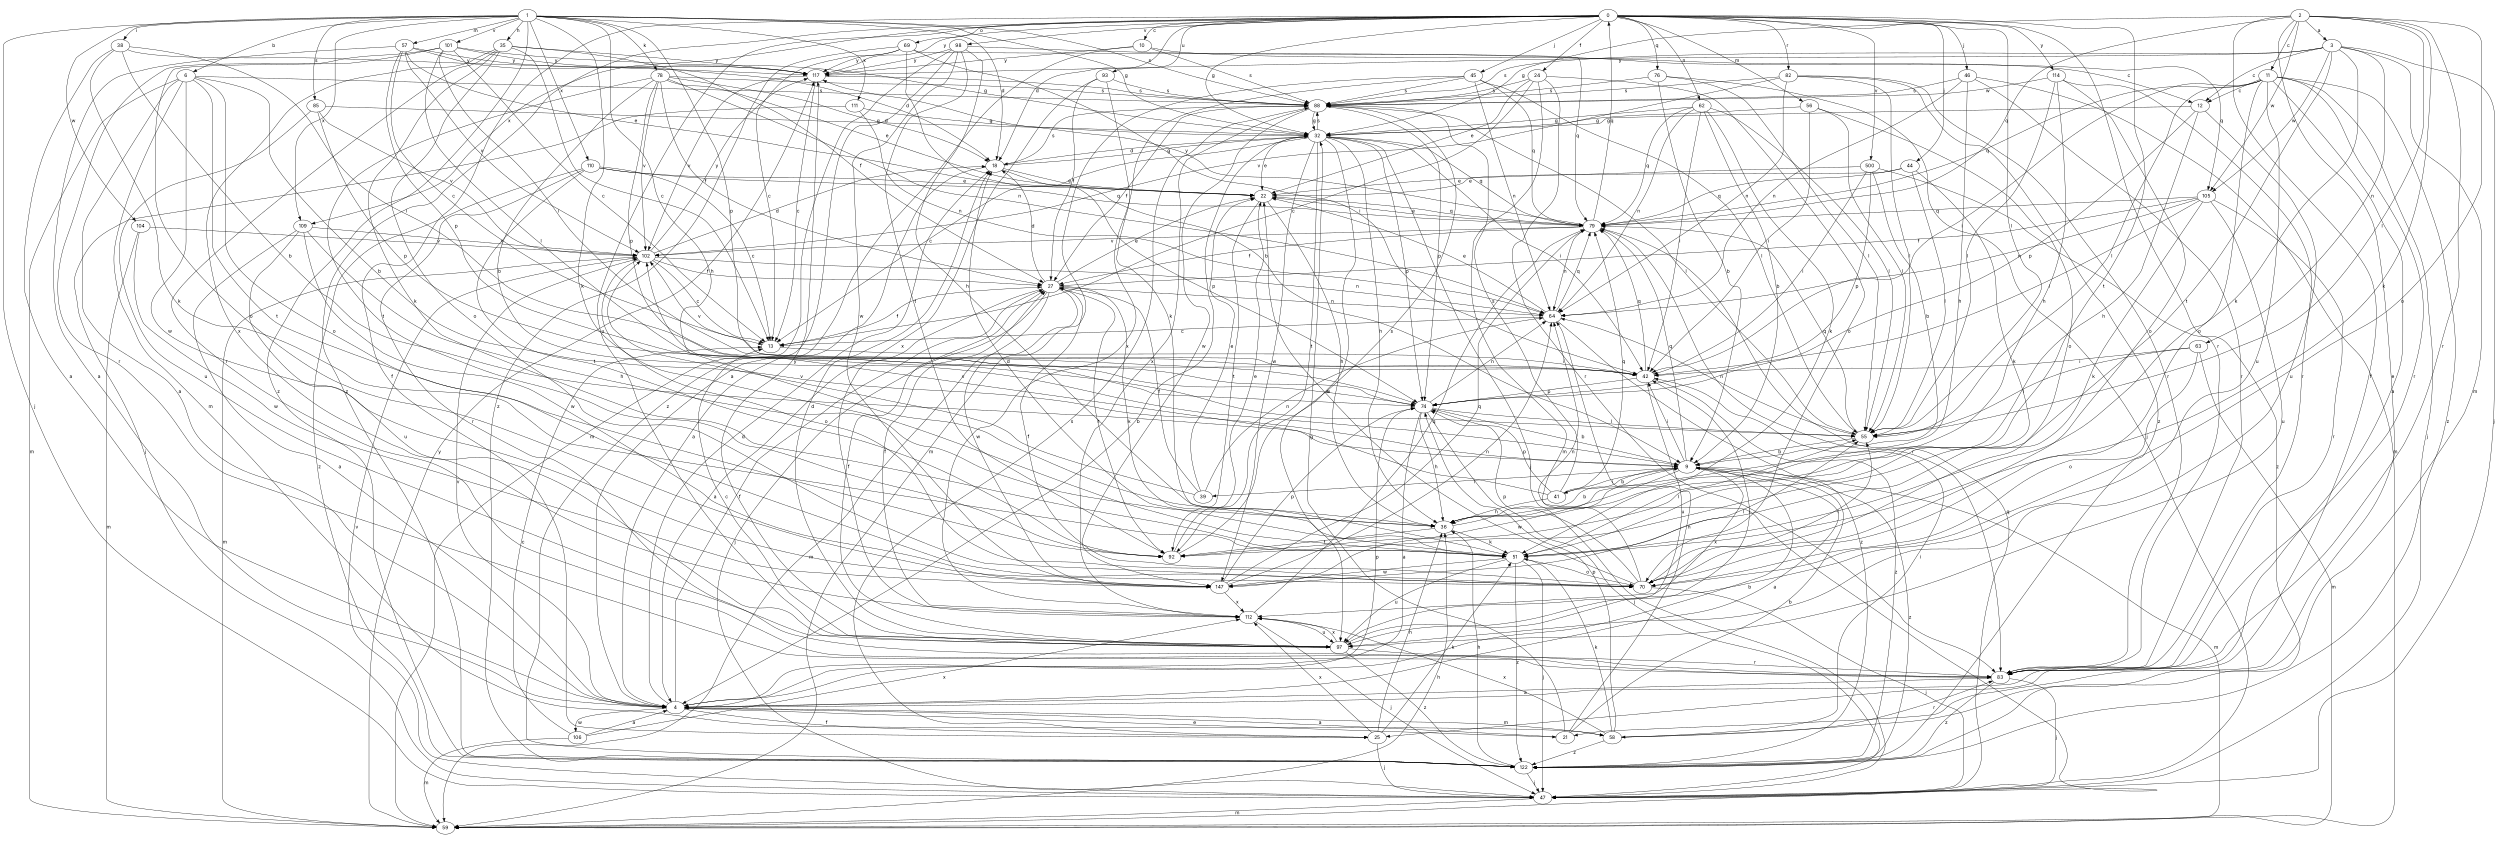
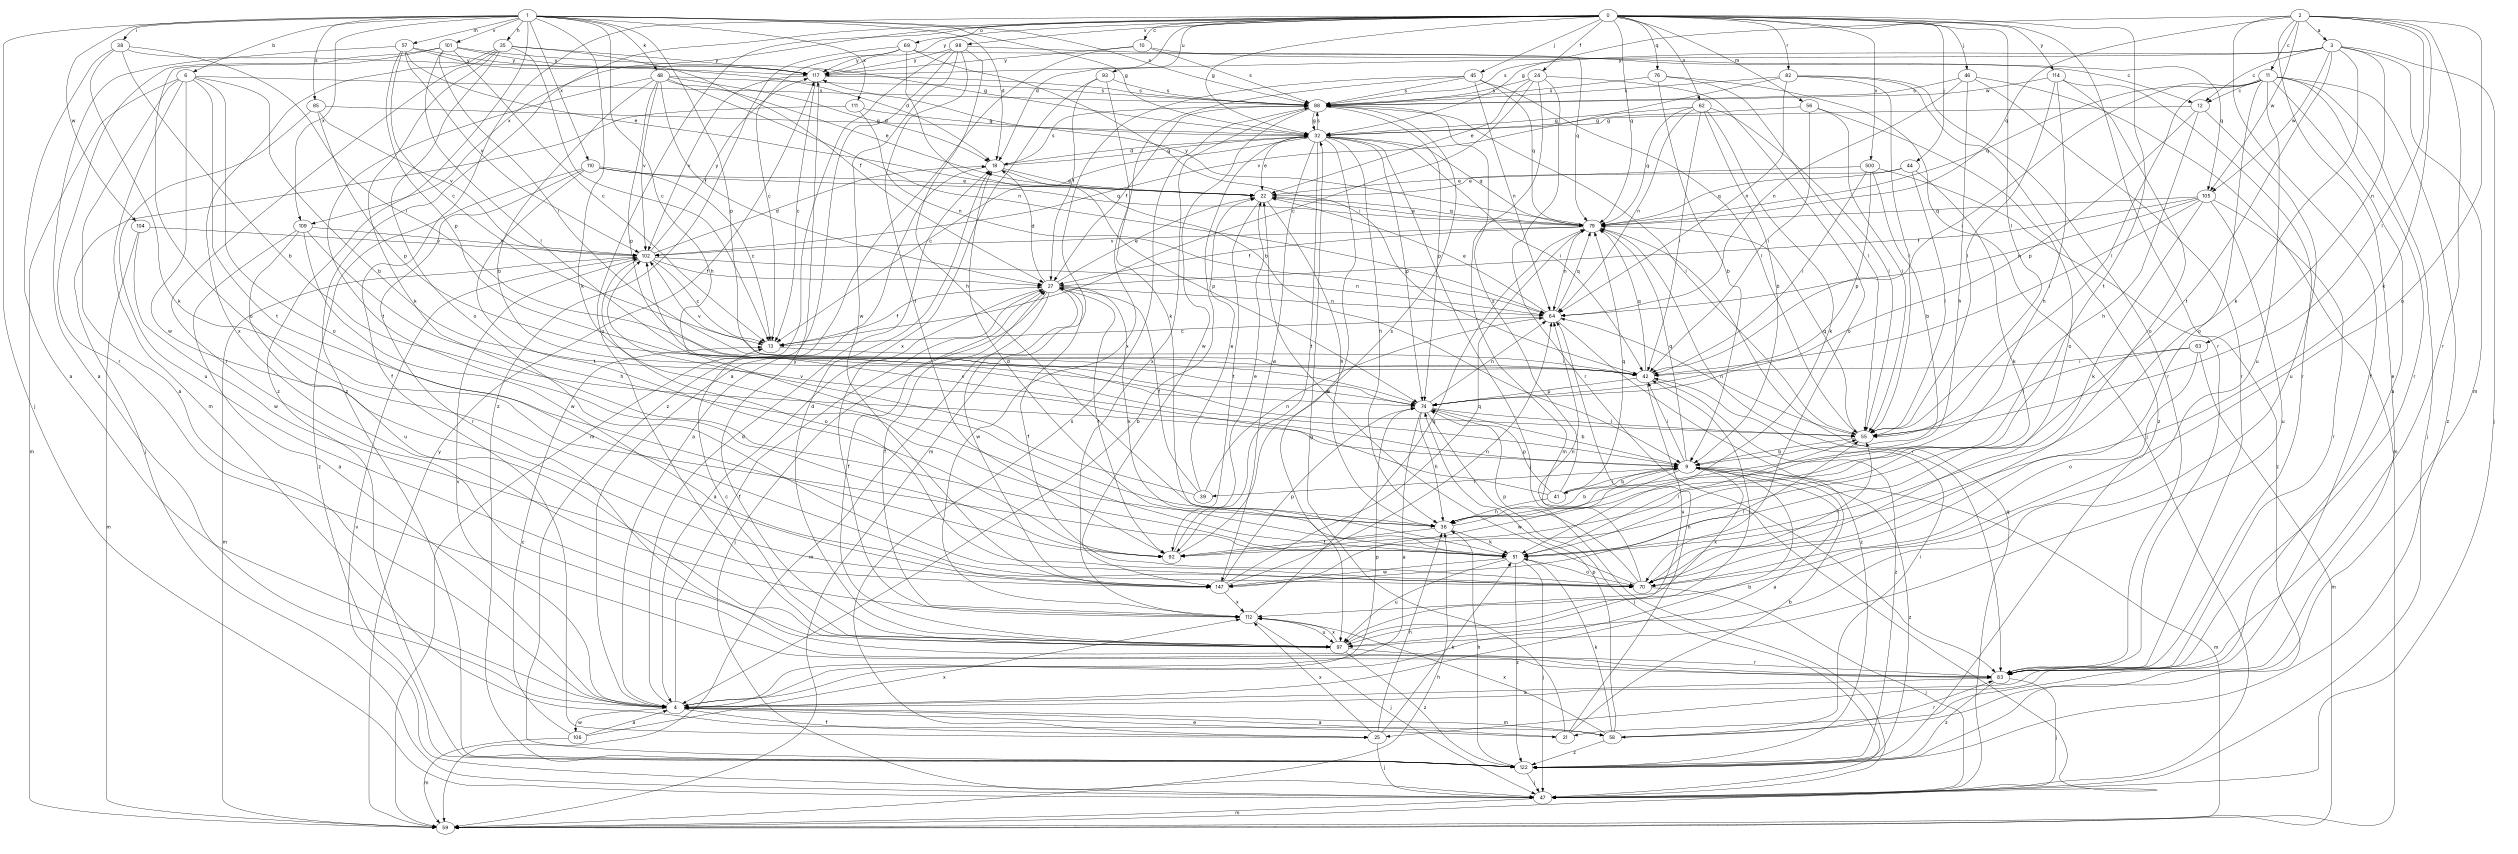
node "78": label "78" -> "48"
edge "79" -> "0": reversed
